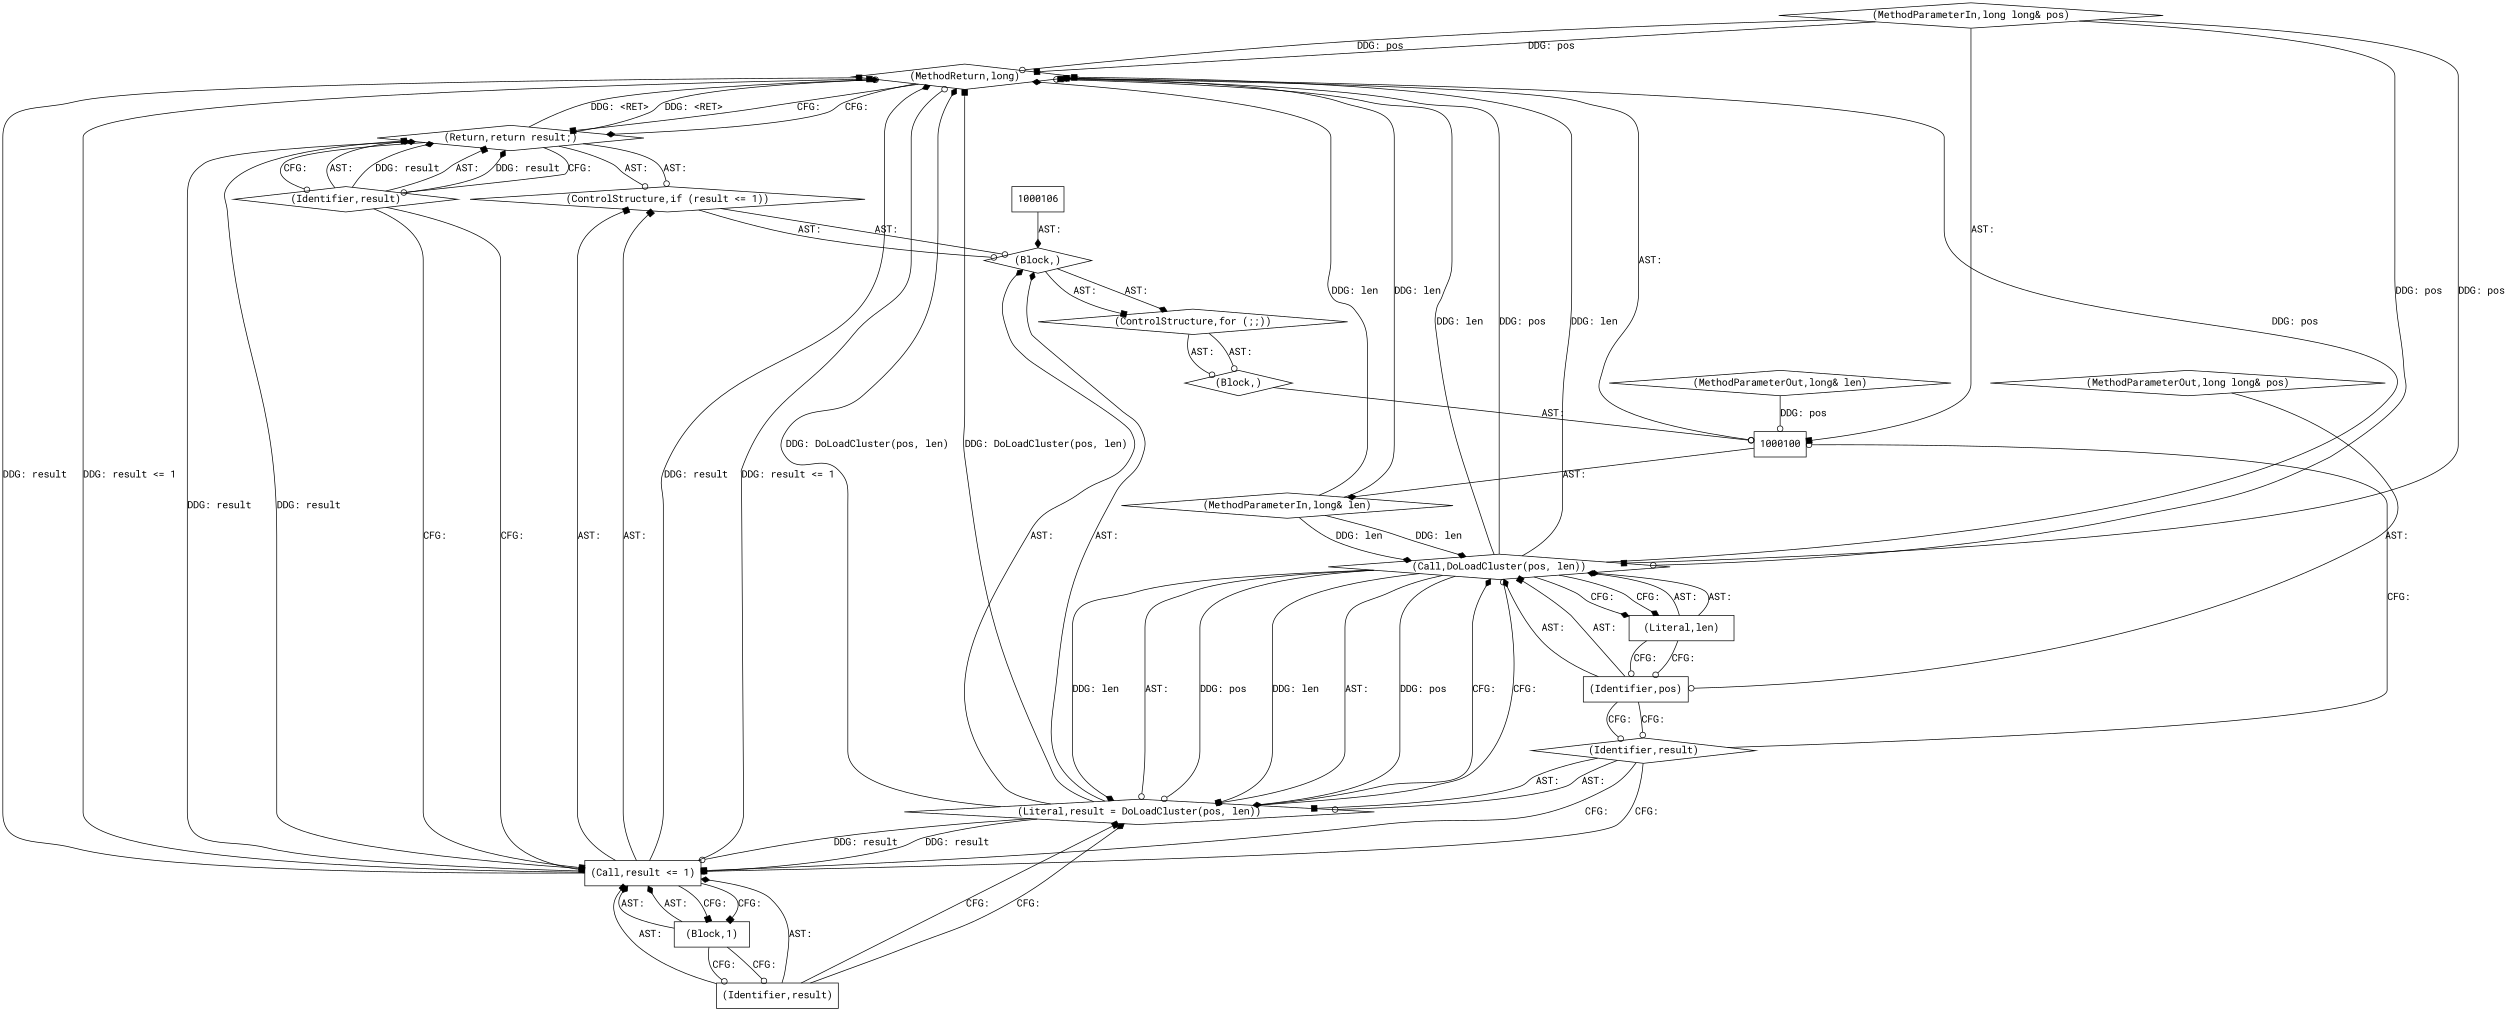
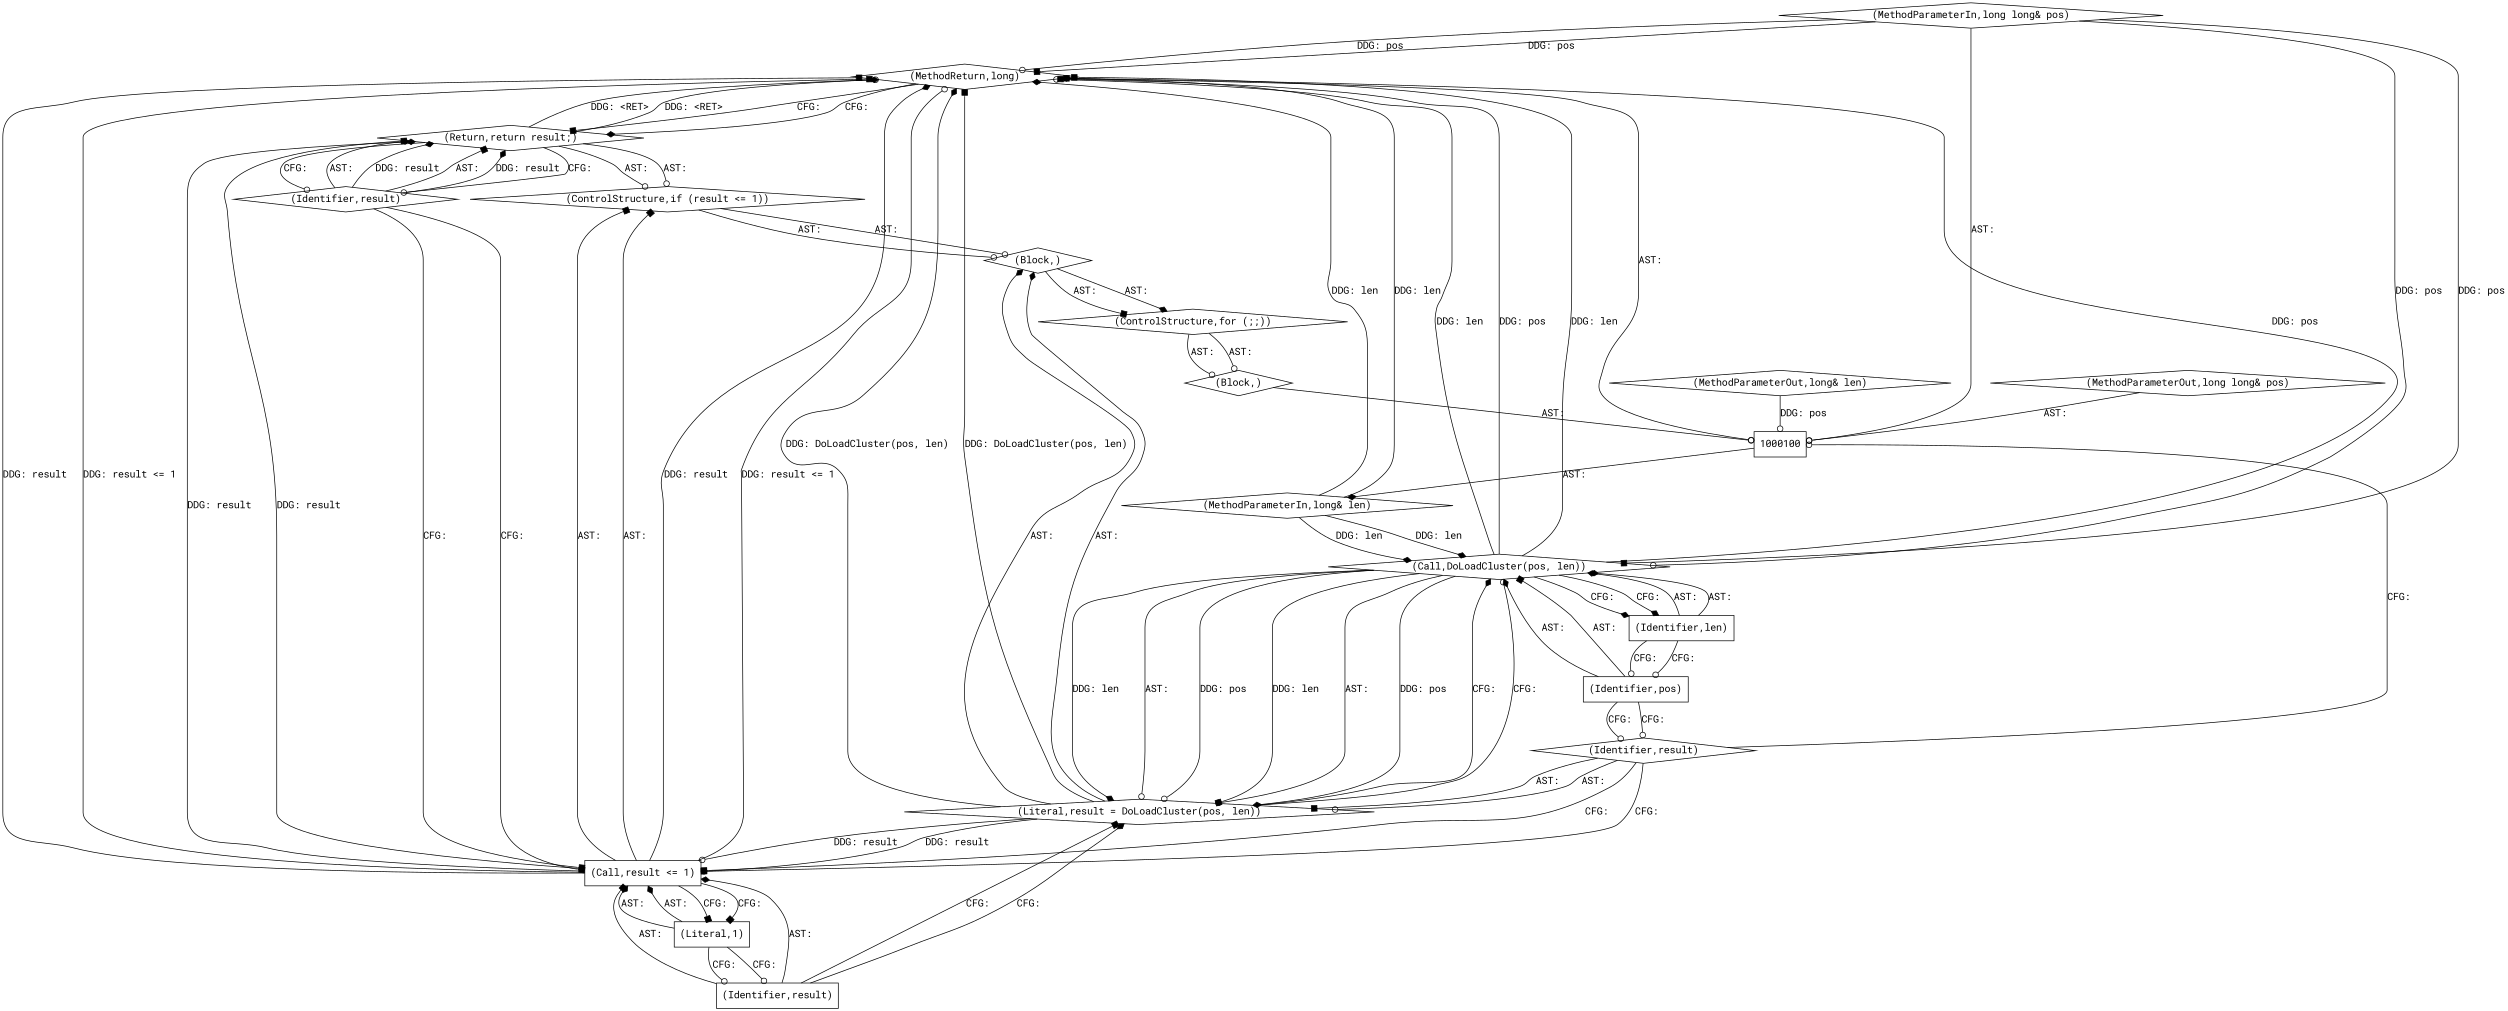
node "1000106": removed
edge "(MethodParameterIn,long long& pos)" -> "1000100": arrowhead box -> odot
edge "(MethodParameterOut,long long& pos)" -> "(Identifier,pos)": now "(MethodParameterOut,long long& pos)" -> "1000100"
node "(Literal,len)": label "(Literal,len)" -> "(Identifier,len)"
node "(Block,1)": label "(Block,1)" -> "(Literal,1)"
